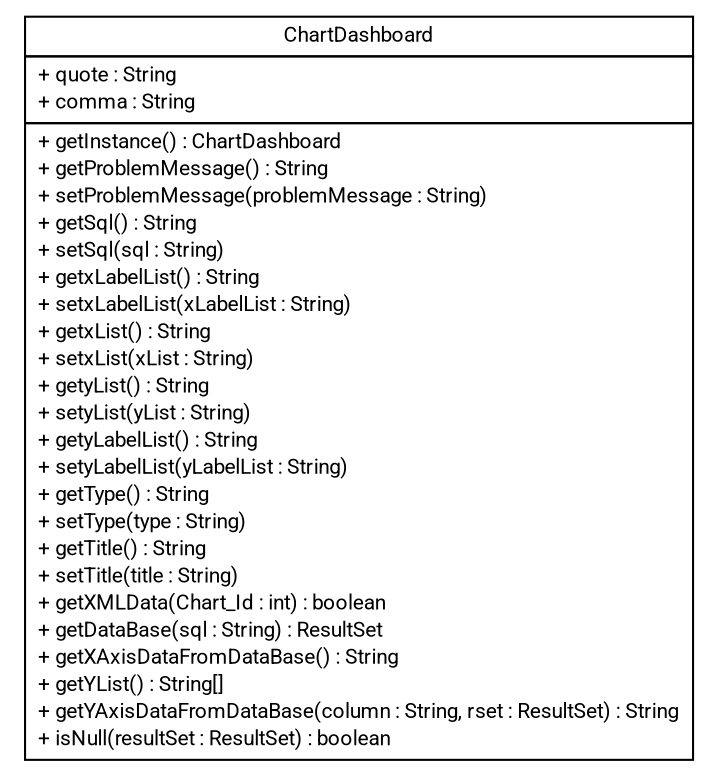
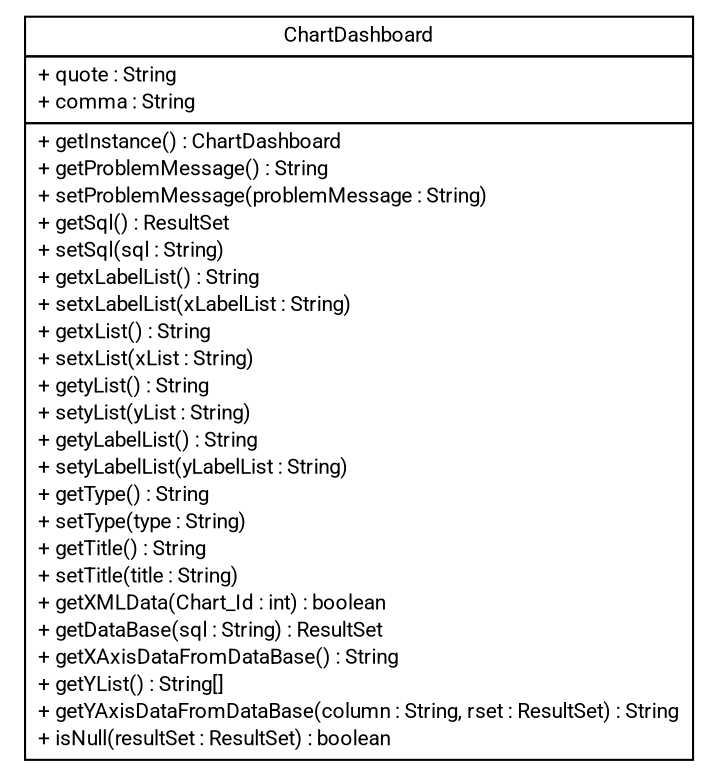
node "ChartDashboard": text "+ getSql() : String" -> "+ getSql() : ResultSet"
